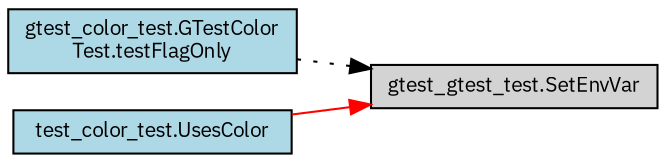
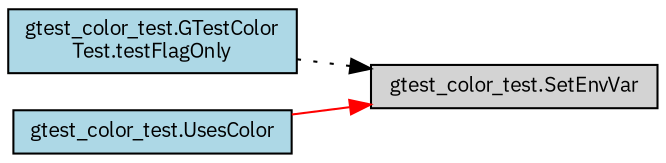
node "gtest_gtest_test.SetEnvVar": label "gtest_gtest_test.SetEnvVar" -> "gtest_color_test.SetEnvVar"
node "test_color_test.UsesColor": label "test_color_test.UsesColor" -> "gtest_color_test.UsesColor"
